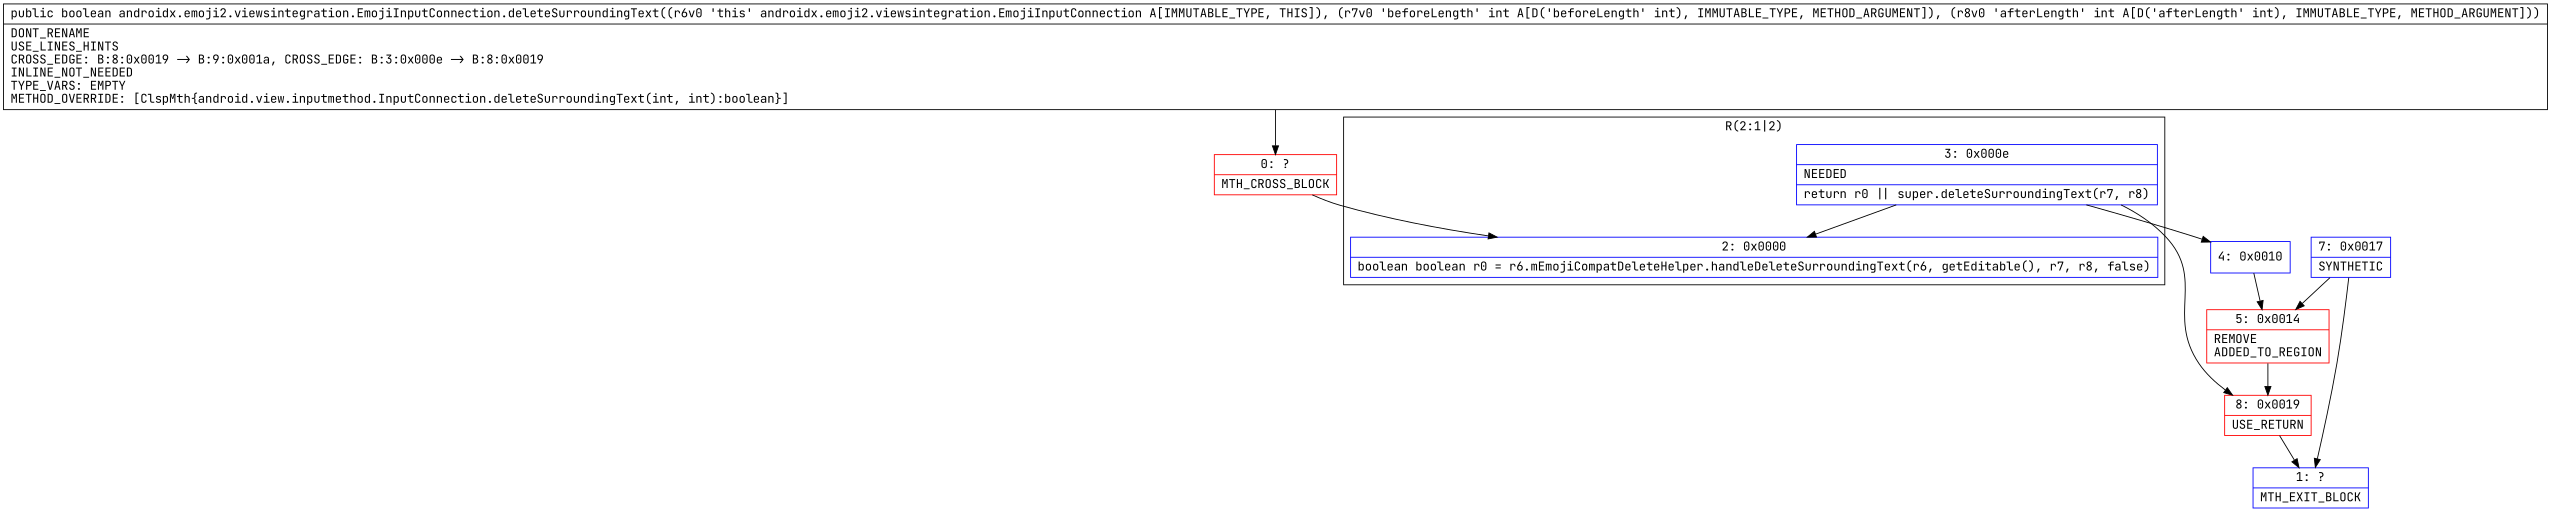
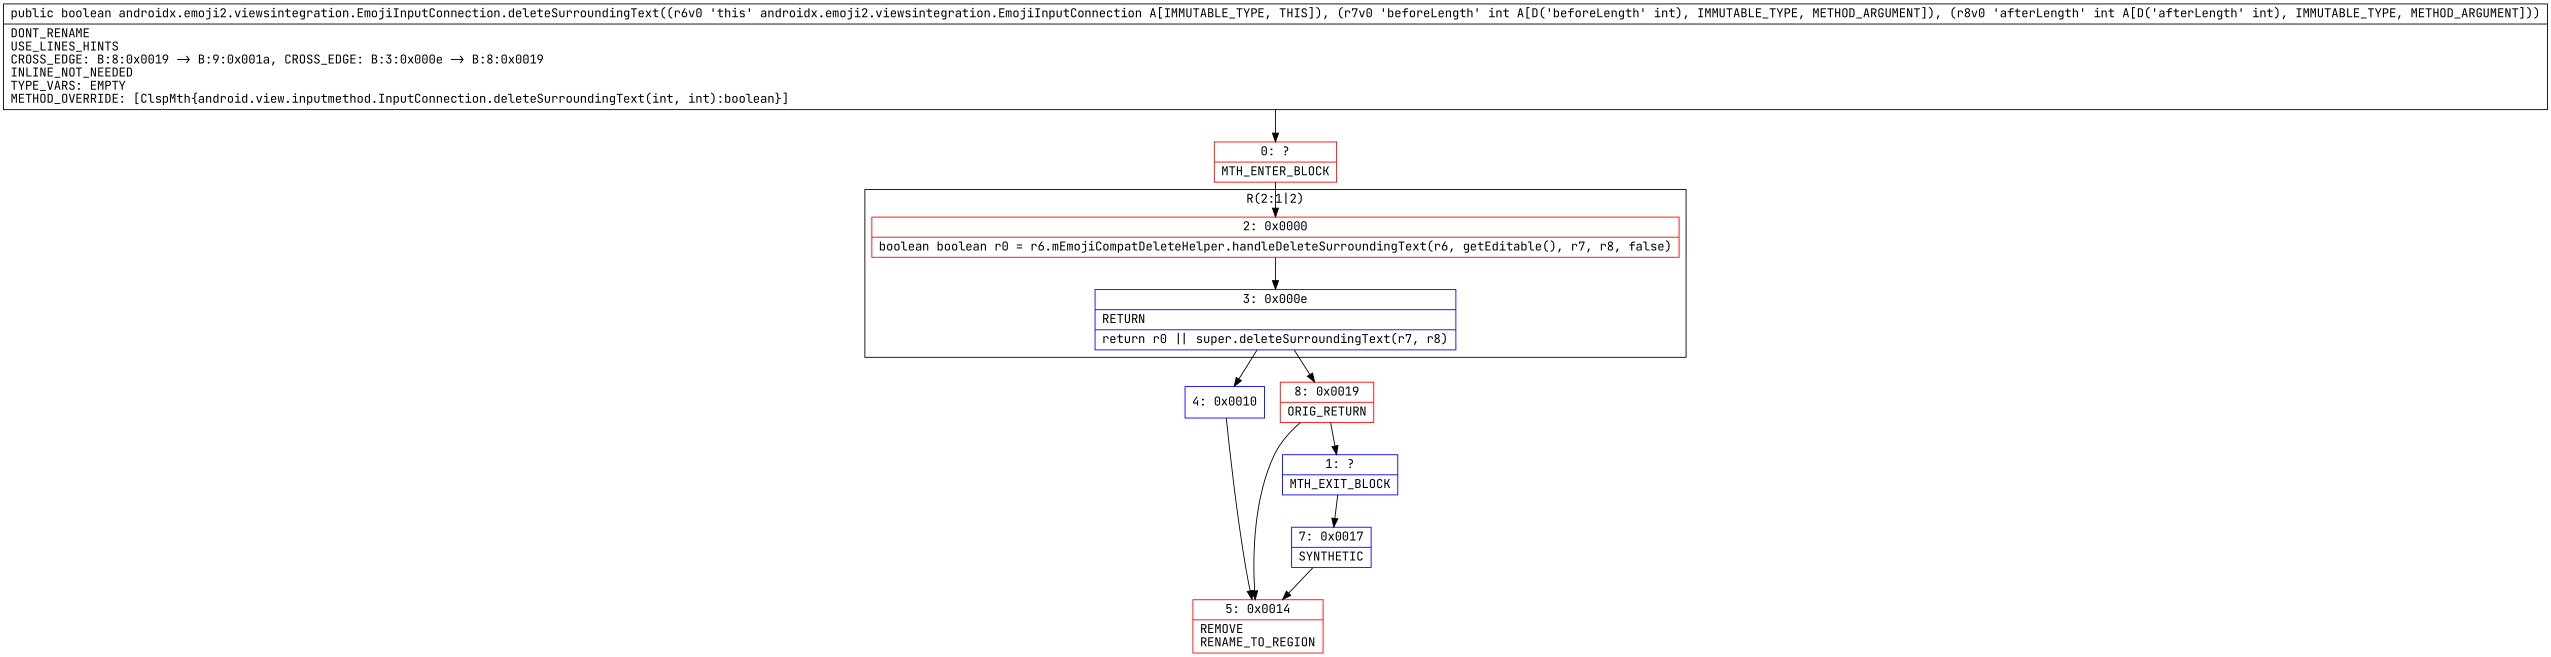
node "3: 0x000e": text "NEEDED" -> "RETURN"
node "0: ?": text "MTH_CROSS_BLOCK" -> "MTH_ENTER_BLOCK"
edge "3: 0x000e" -> "2: 0x0000": reversed
node "2: 0x0000": color blue -> red
node "5: 0x0014": text "ADDED_TO_REGION" -> "RENAME_TO_REGION"
edge "7: 0x0017" -> "1: ?": reversed
edge "5: 0x0014" -> "8: 0x0019": reversed
node "8: 0x0019": text "USE_RETURN" -> "ORIG_RETURN"
